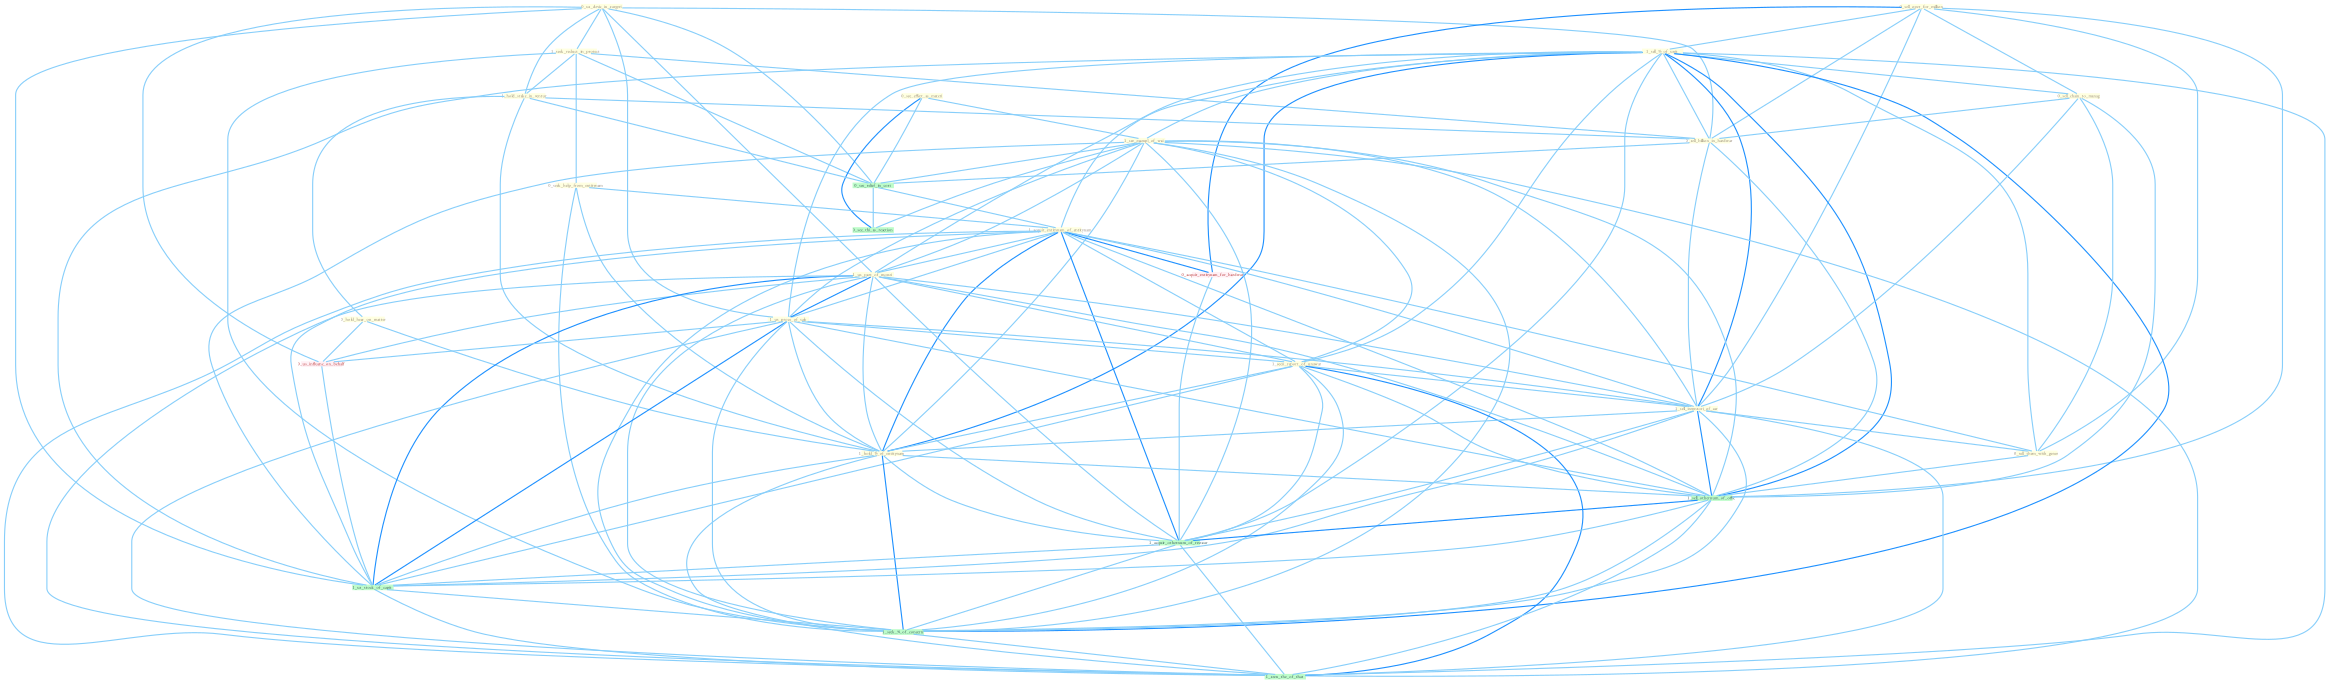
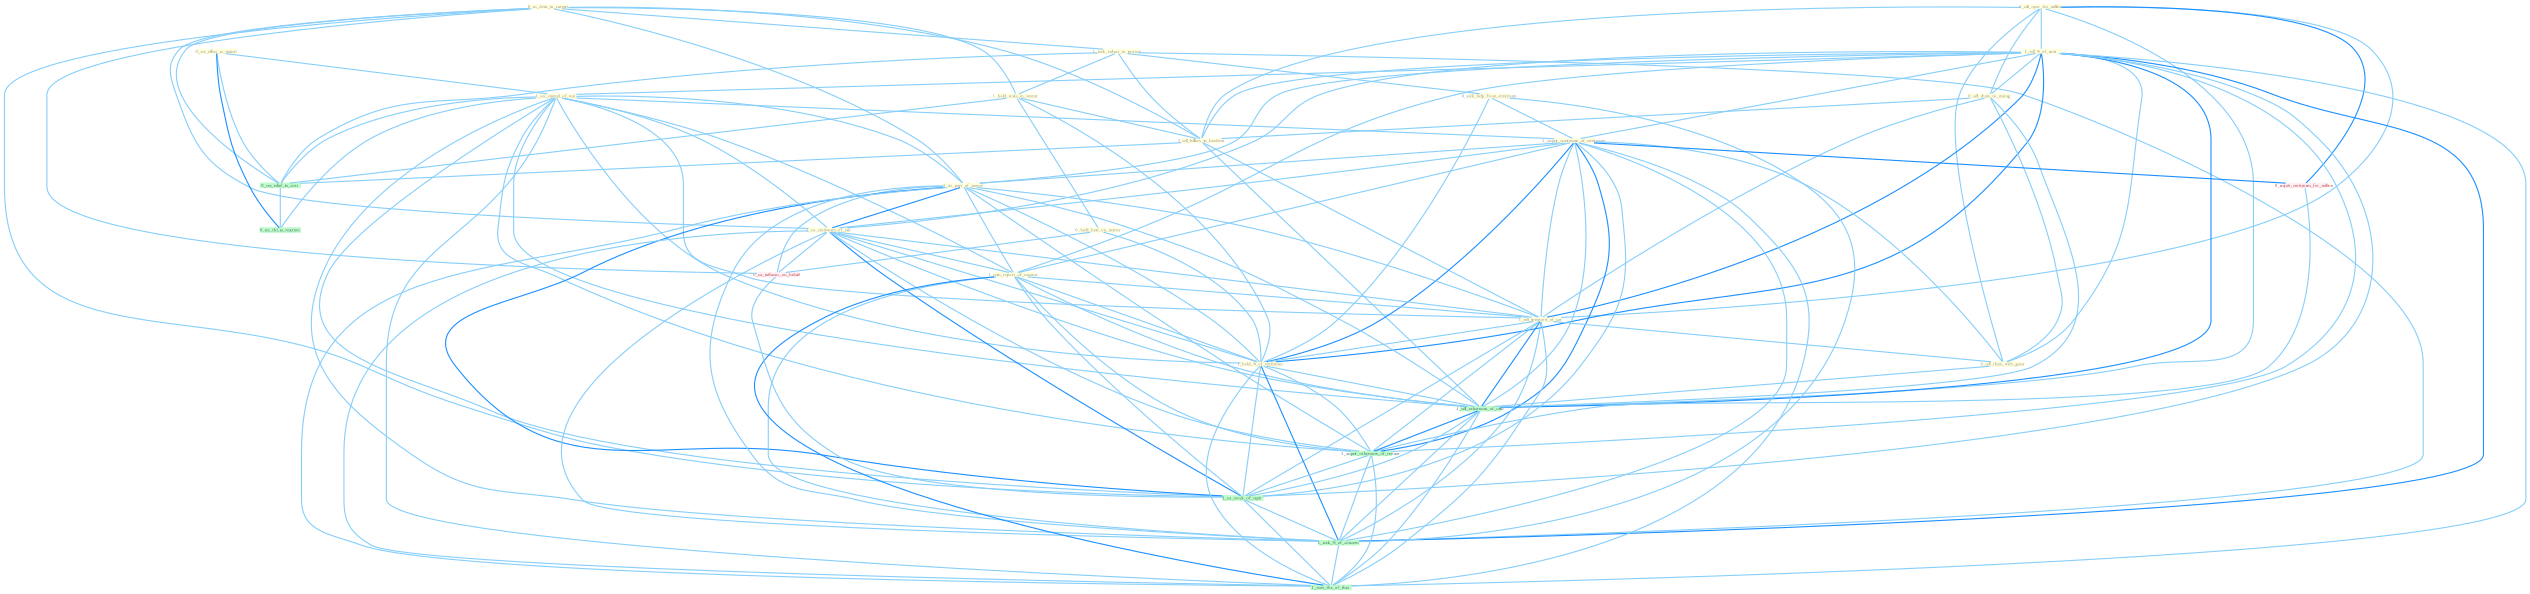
edge "0_see_relief_in_cost" -- "1_acquir_entitynam_of_entitynam": now "1_see_exampl_of_wai" -- "1_acquir_entitynam_of_entitynam"
node "0_acquir_entitynam_for_hardwar": label "0_acquir_entitynam_for_hardwar" -> "0_acquir_entitynam_for_million"
node "1_us_proce_of_sale": label "1_us_proce_of_sale" -> "1_us_entitynam_of_sale"
